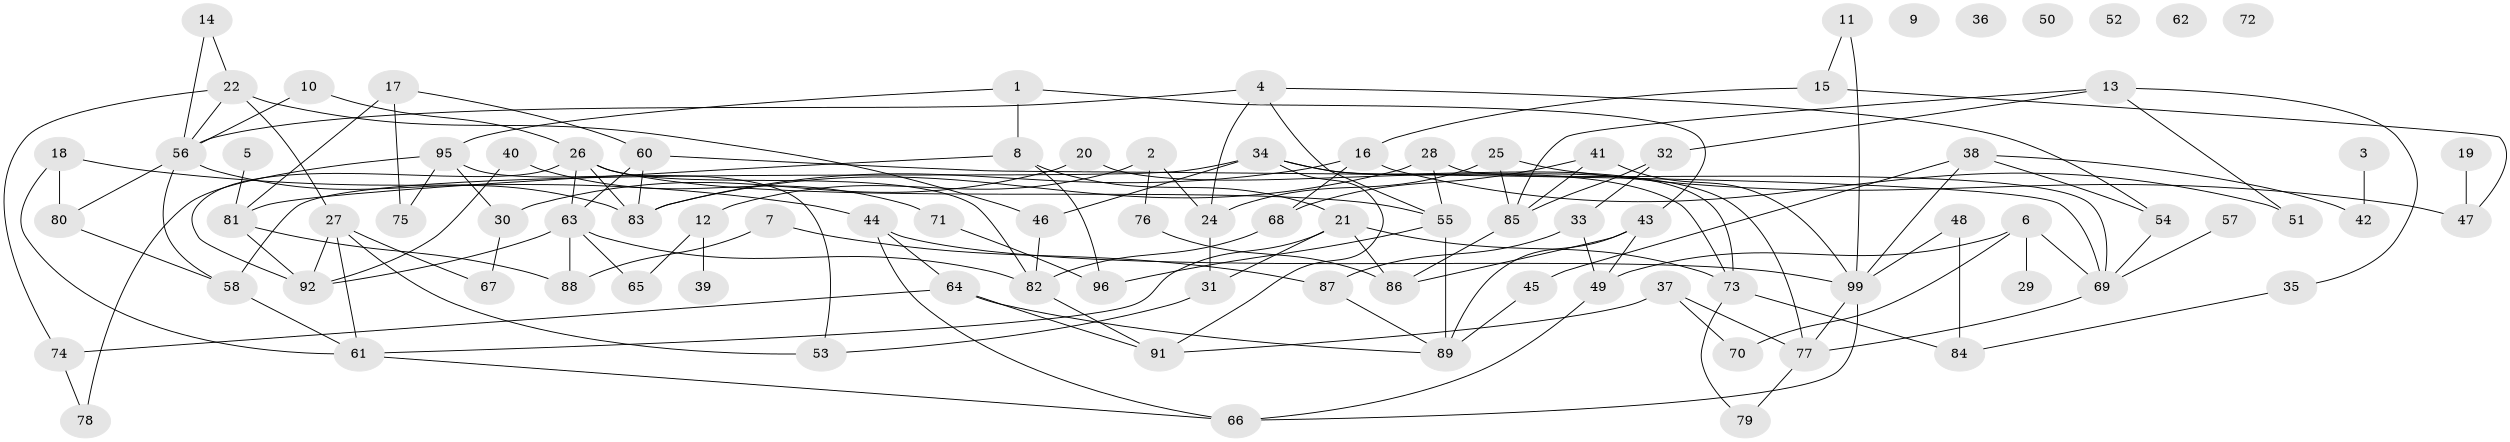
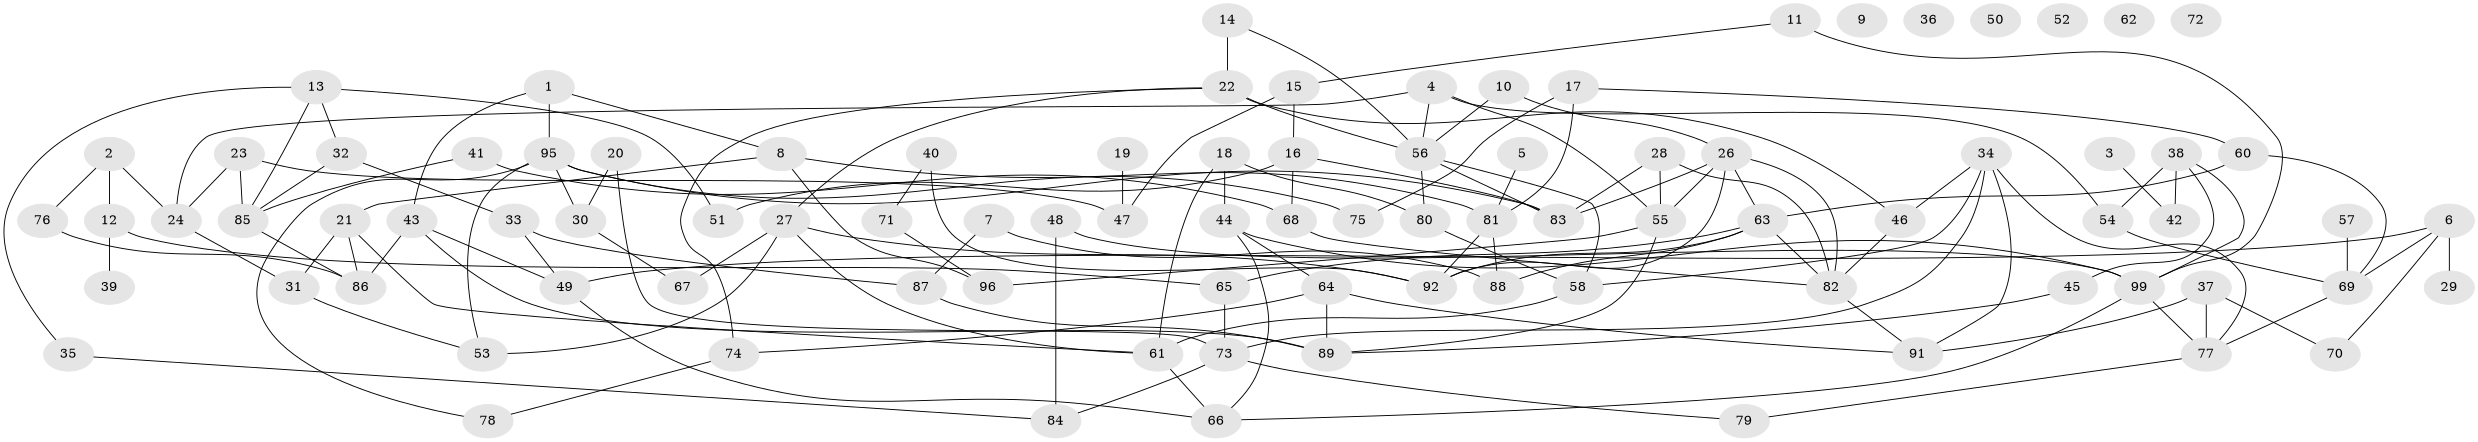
node "25": label "25" -> "23"
edge "28" -- "69": now "28" -- "82"
edge "60" -- "83": now "95" -- "83"
edge "41" -- "99": removed
edge "21" -- "73": now "65" -- "73"
